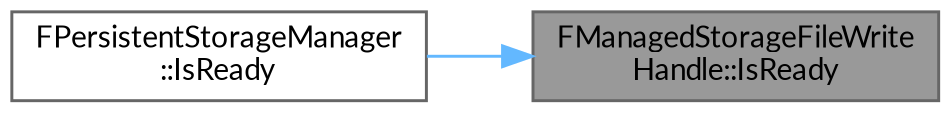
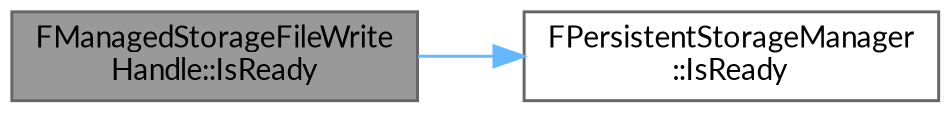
edge "FPersistentStorageManager ::IsReady" -> "FManagedStorageFileWrite Handle::IsReady": reversed
